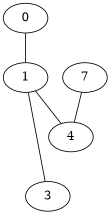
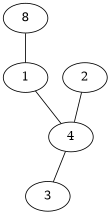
node "0": label "0" -> "8"
node "7": label "7" -> "2"
edge "1" -- "3": now "4" -- "3"
